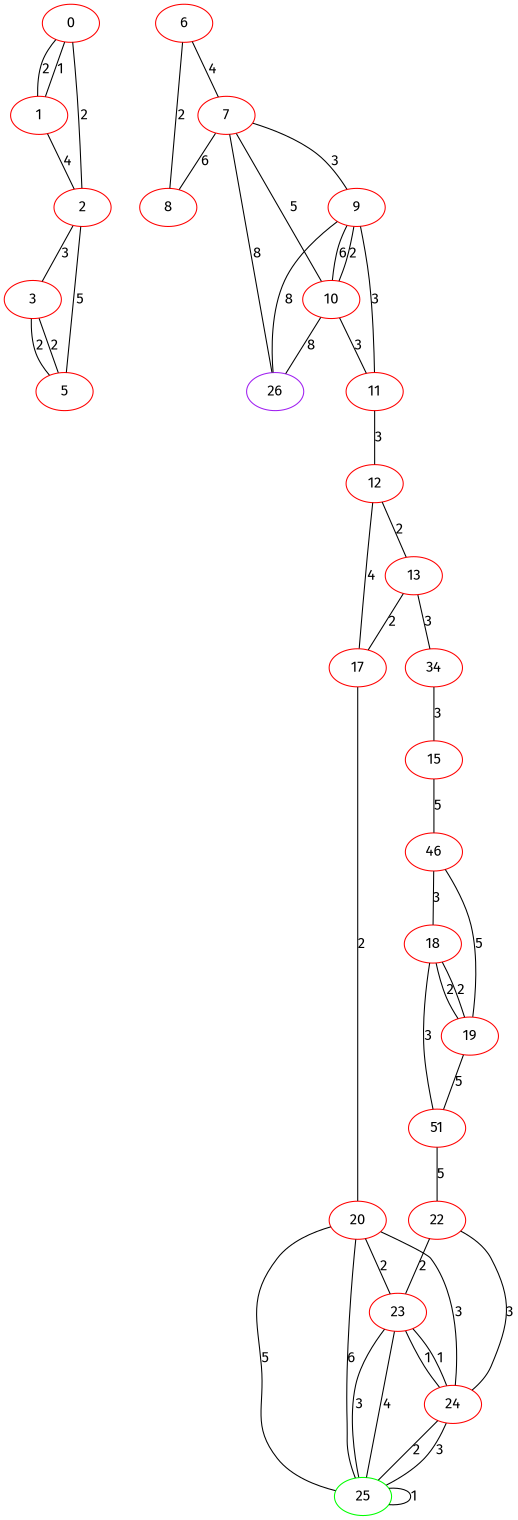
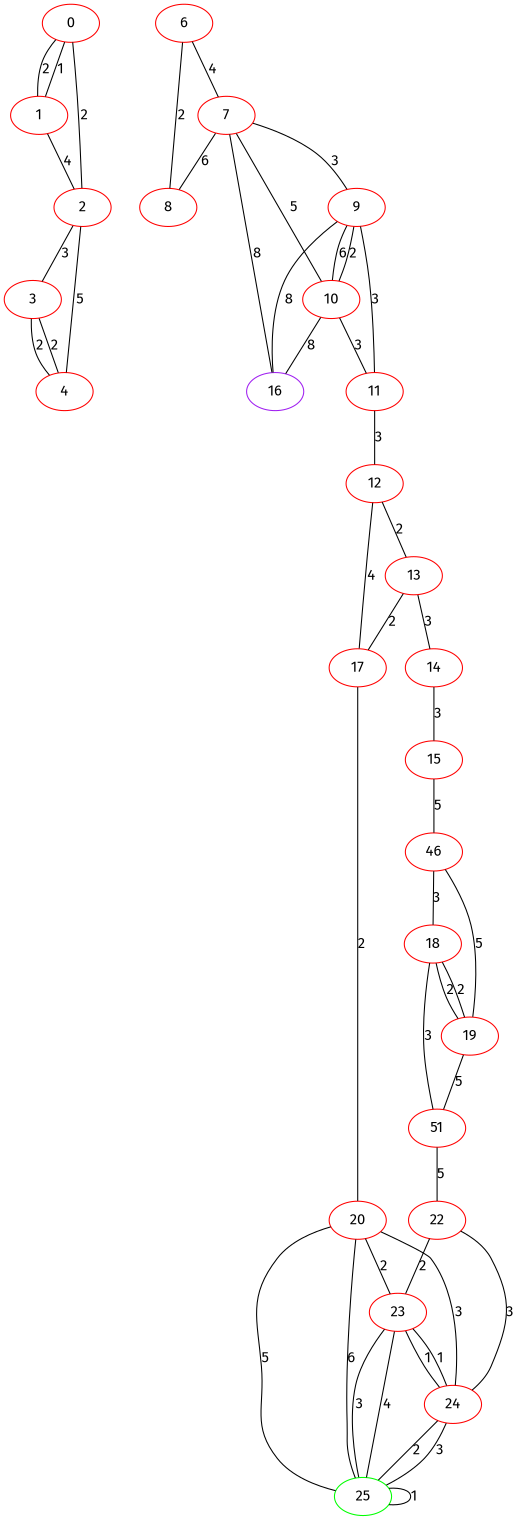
node "5": label "5" -> "4"
node "26": label "26" -> "16"
node "34": label "34" -> "14"
